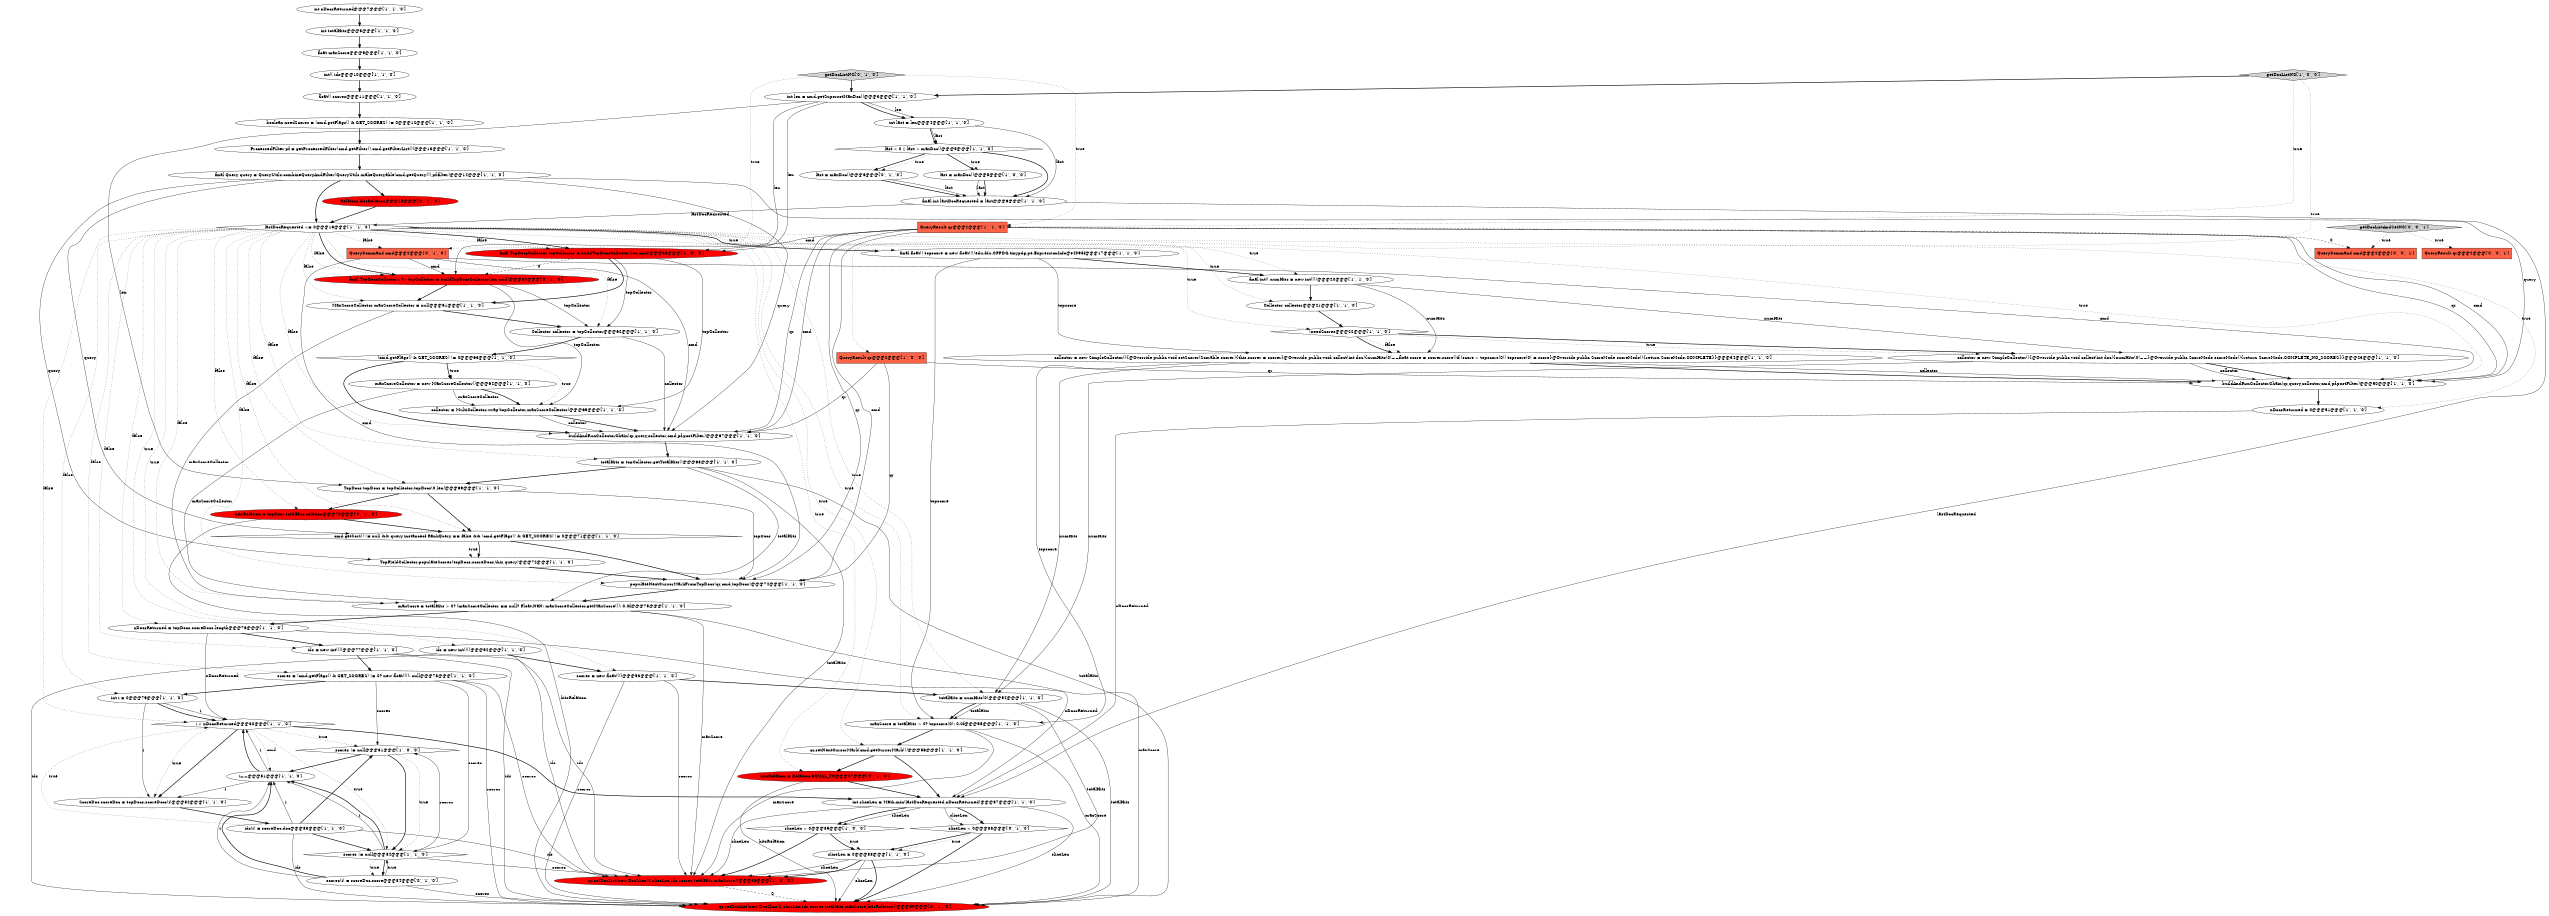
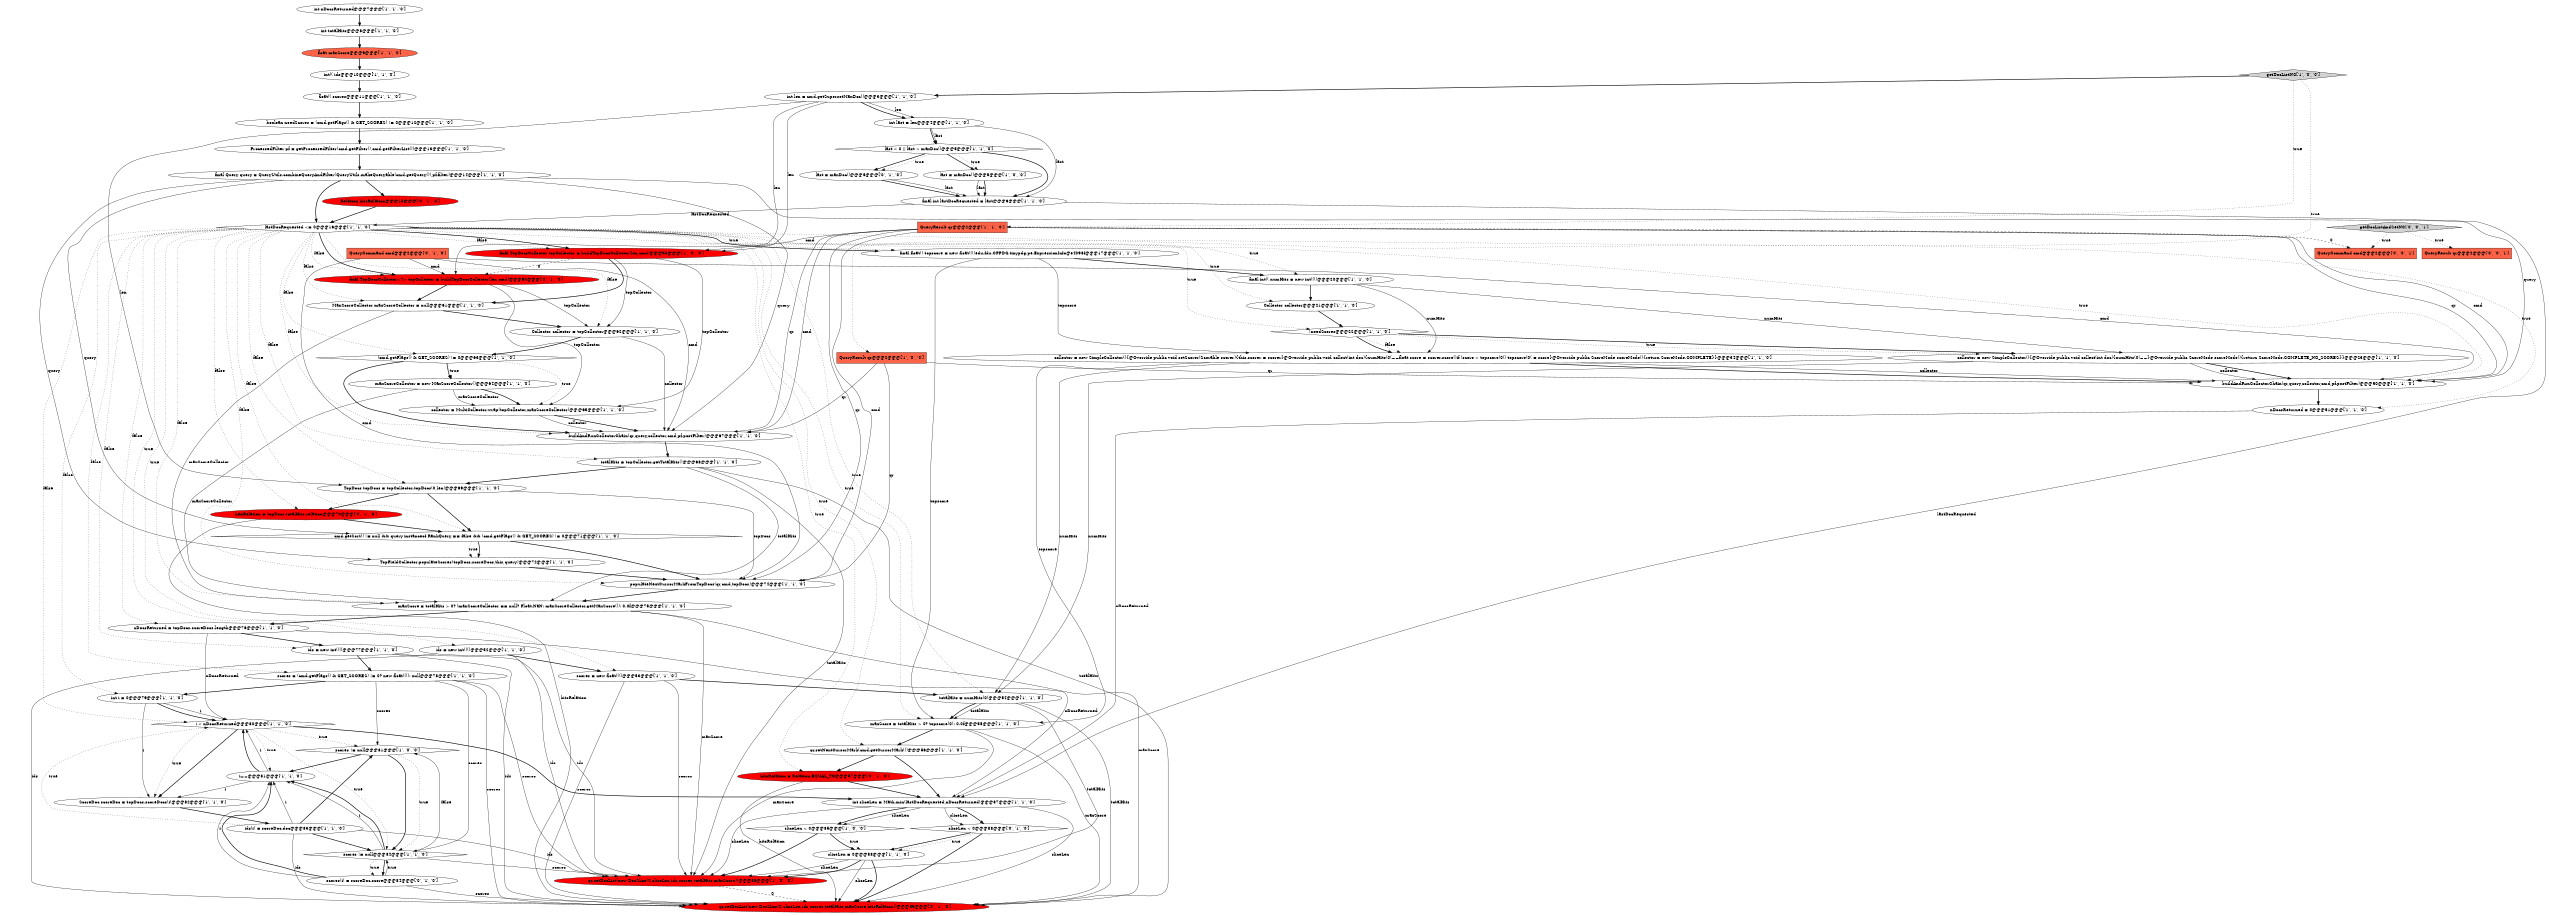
node "float maxScore@@@9@@@['1', '1', '0']": fillcolor white -> tomato
node "getDocListNC['0', '1', '0']": removed
edge "lastDocRequested <= 0@@@16@@@['1', '1', '0']" -> "QueryCommand cmd@@@2@@@['0', '1', '0']": now "lastDocRequested <= 0@@@16@@@['1', '1', '0']" -> "(cmd.getFlags() & GET_SCORES) != 0@@@63@@@['1', '1', '0']"
edge "i < nDocsReturned@@@80@@@['1', '1', '0']" -> "i++@@@81@@@['1', '1', '0']": label "cmd" -> "true"
edge "scores != null@@@84@@@['1', '1', '0']" -> "scores != null@@@81@@@['1', '0', '0']": label "scores" -> "false"
